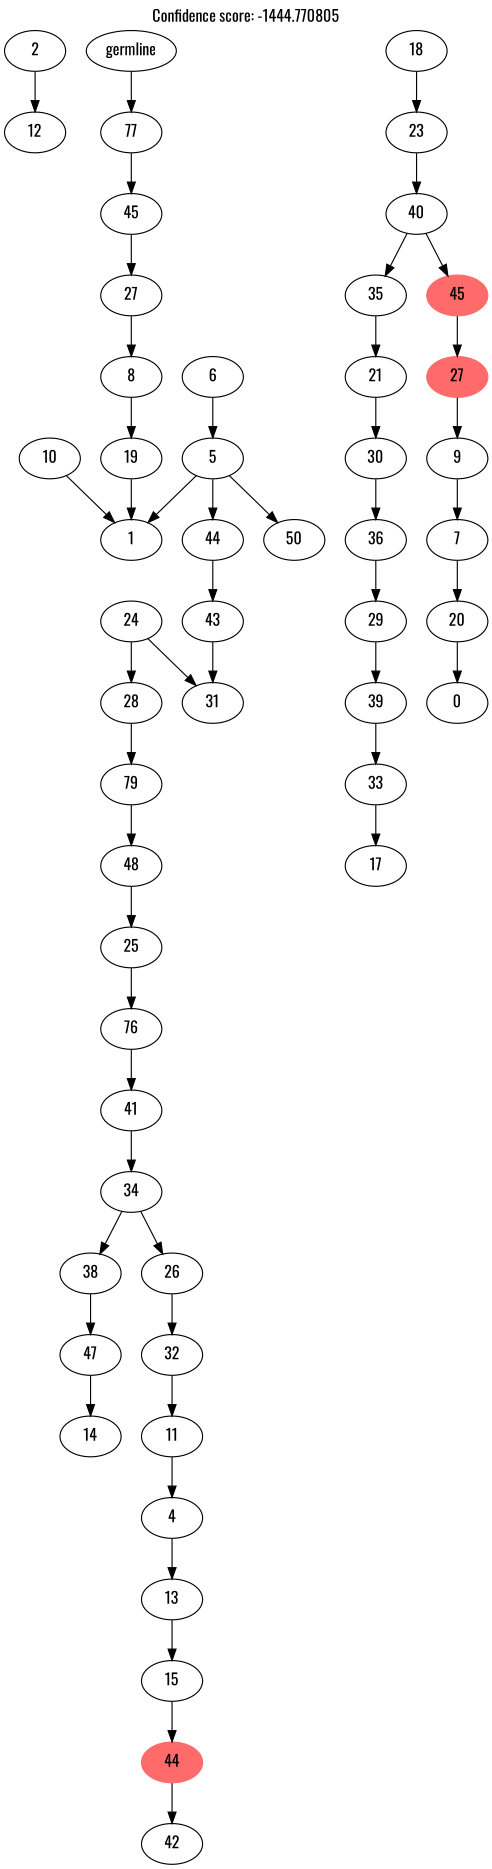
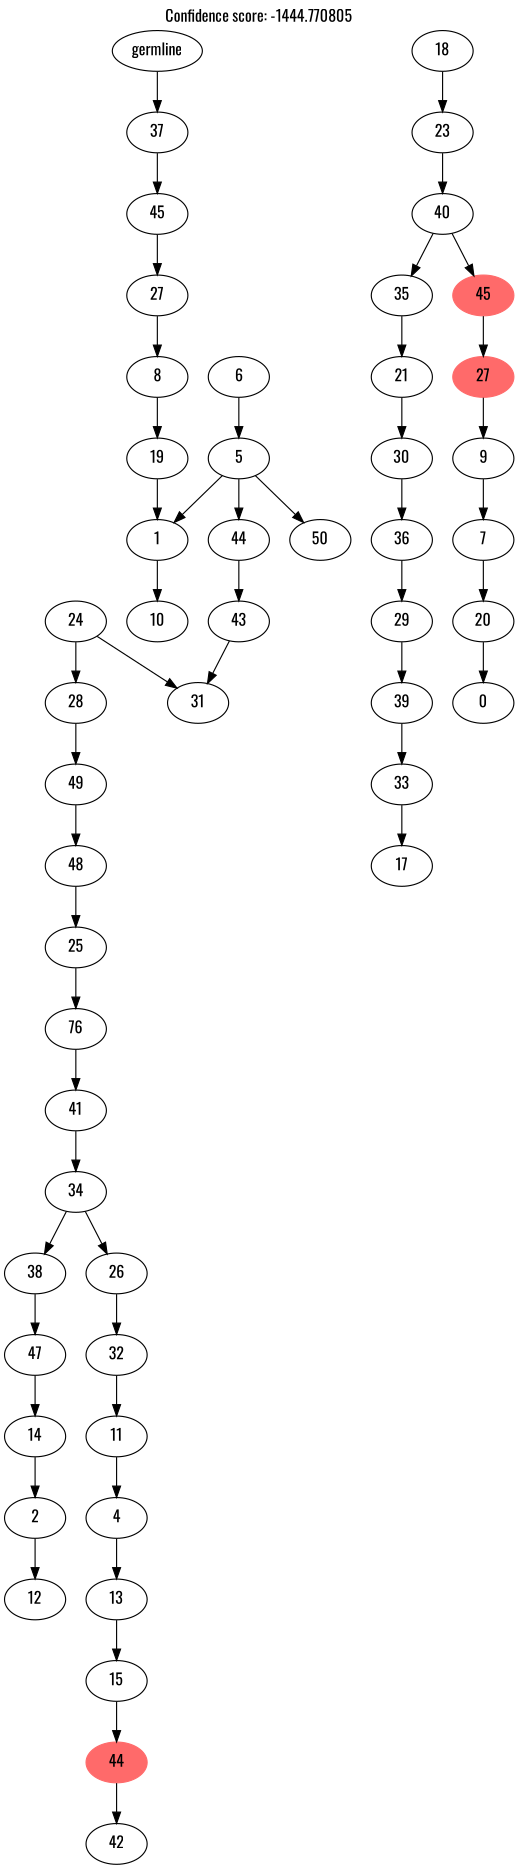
node "77": label "77" -> "37"
edge "10" -> "1": reversed
node "79": label "79" -> "49"
edge "14" -> "2": added
